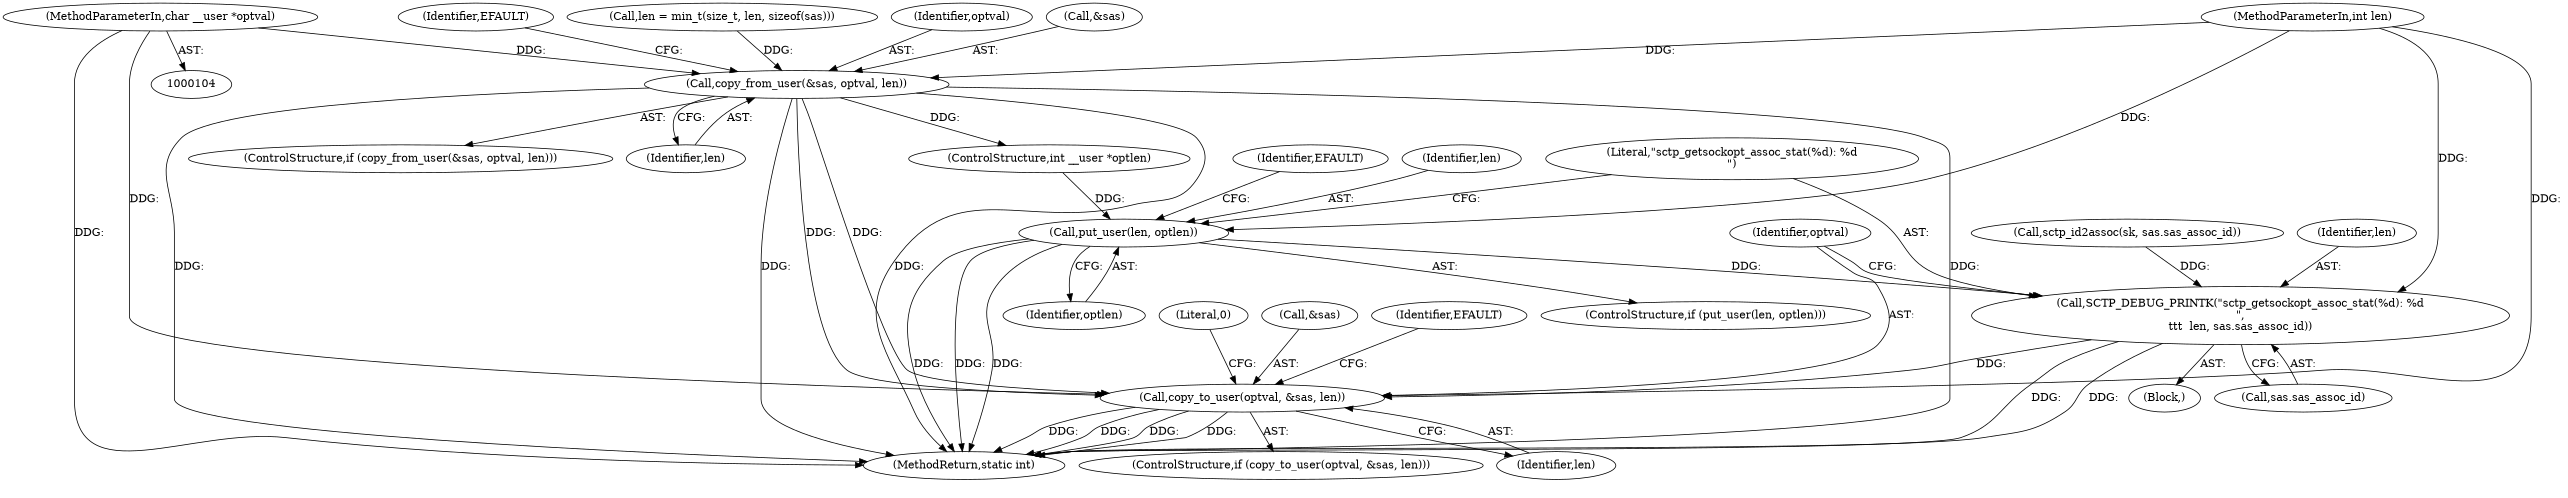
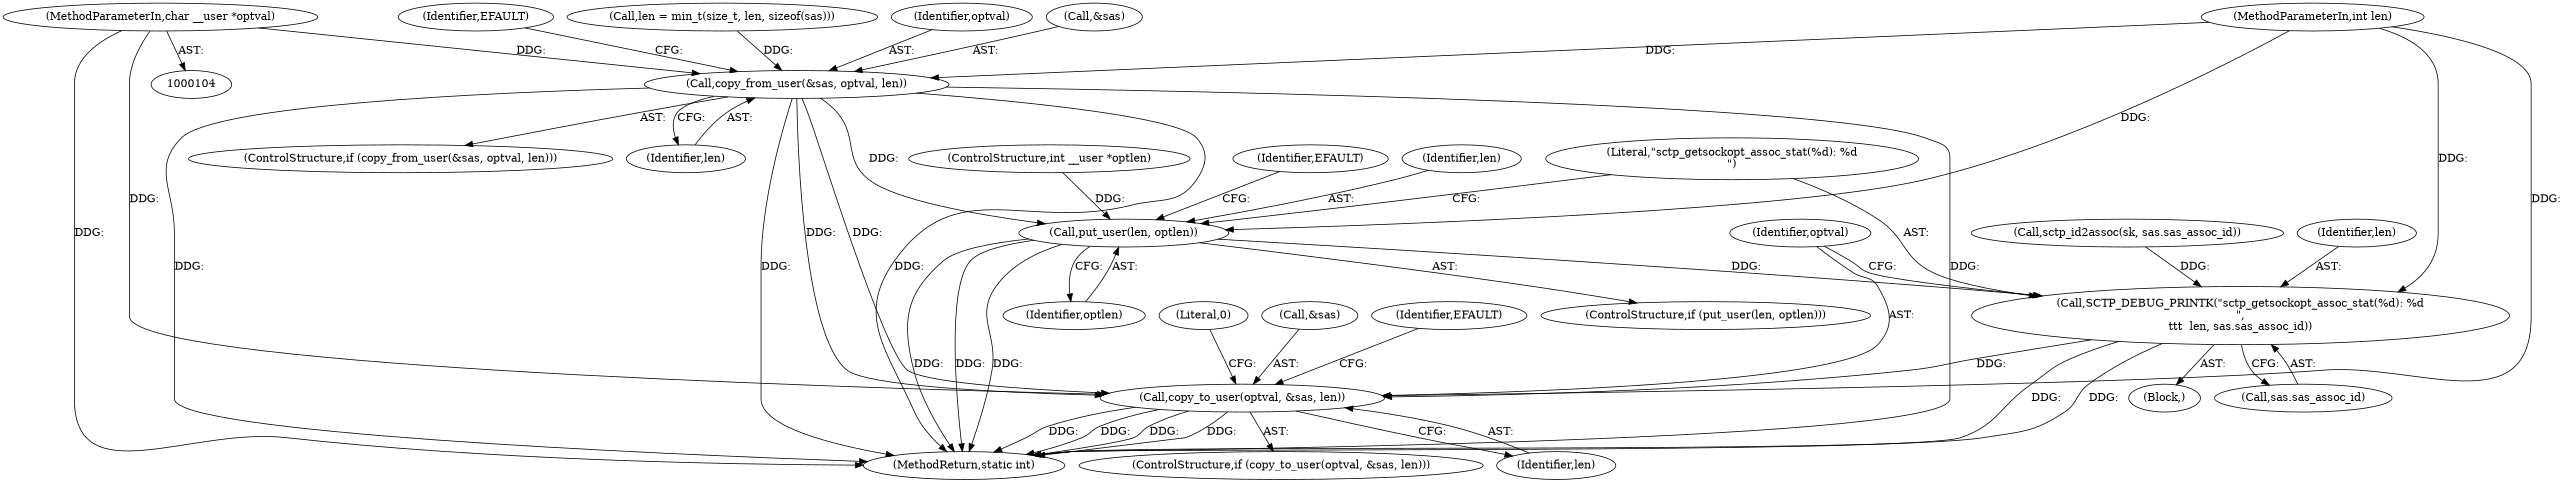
edge "(Call,copy_from_user(&sas, optval, len))" -> "(ControlStructure,int __user *optlen)": now "(Call,copy_from_user(&sas, optval, len))" -> "(Call,put_user(len, optlen))"
